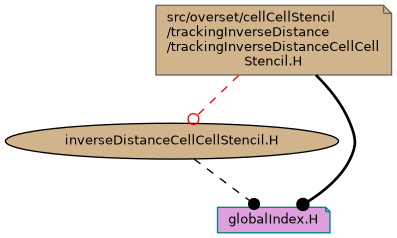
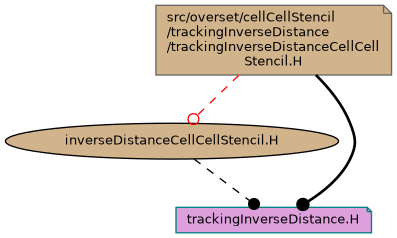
node "globalIndex.H": label "globalIndex.H" -> "trackingInverseDistance.H"
